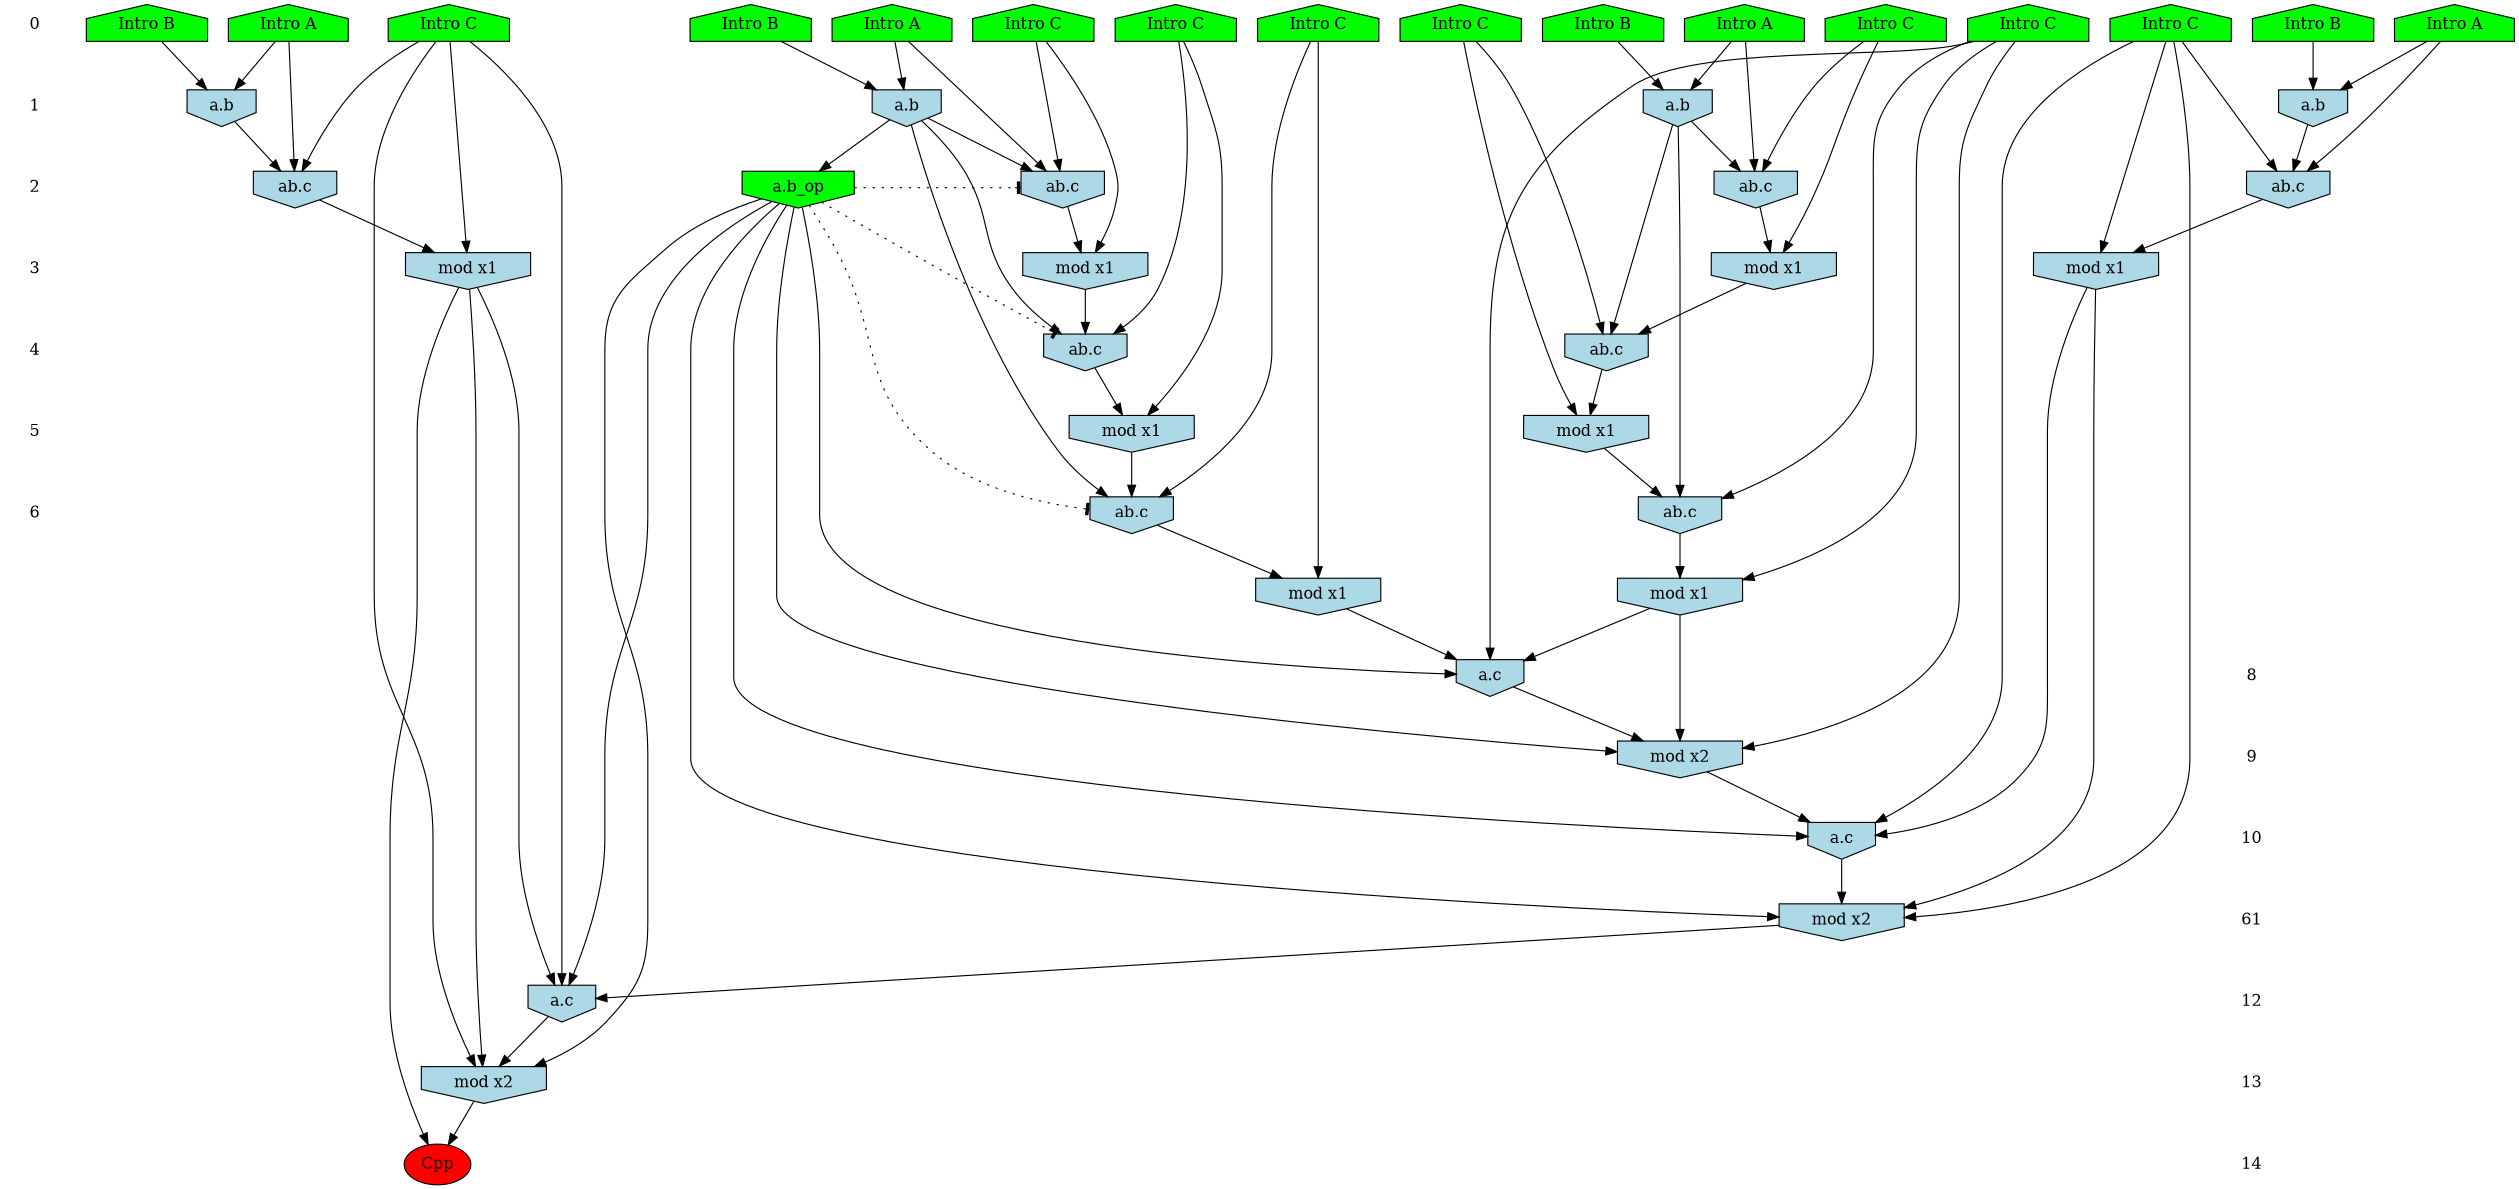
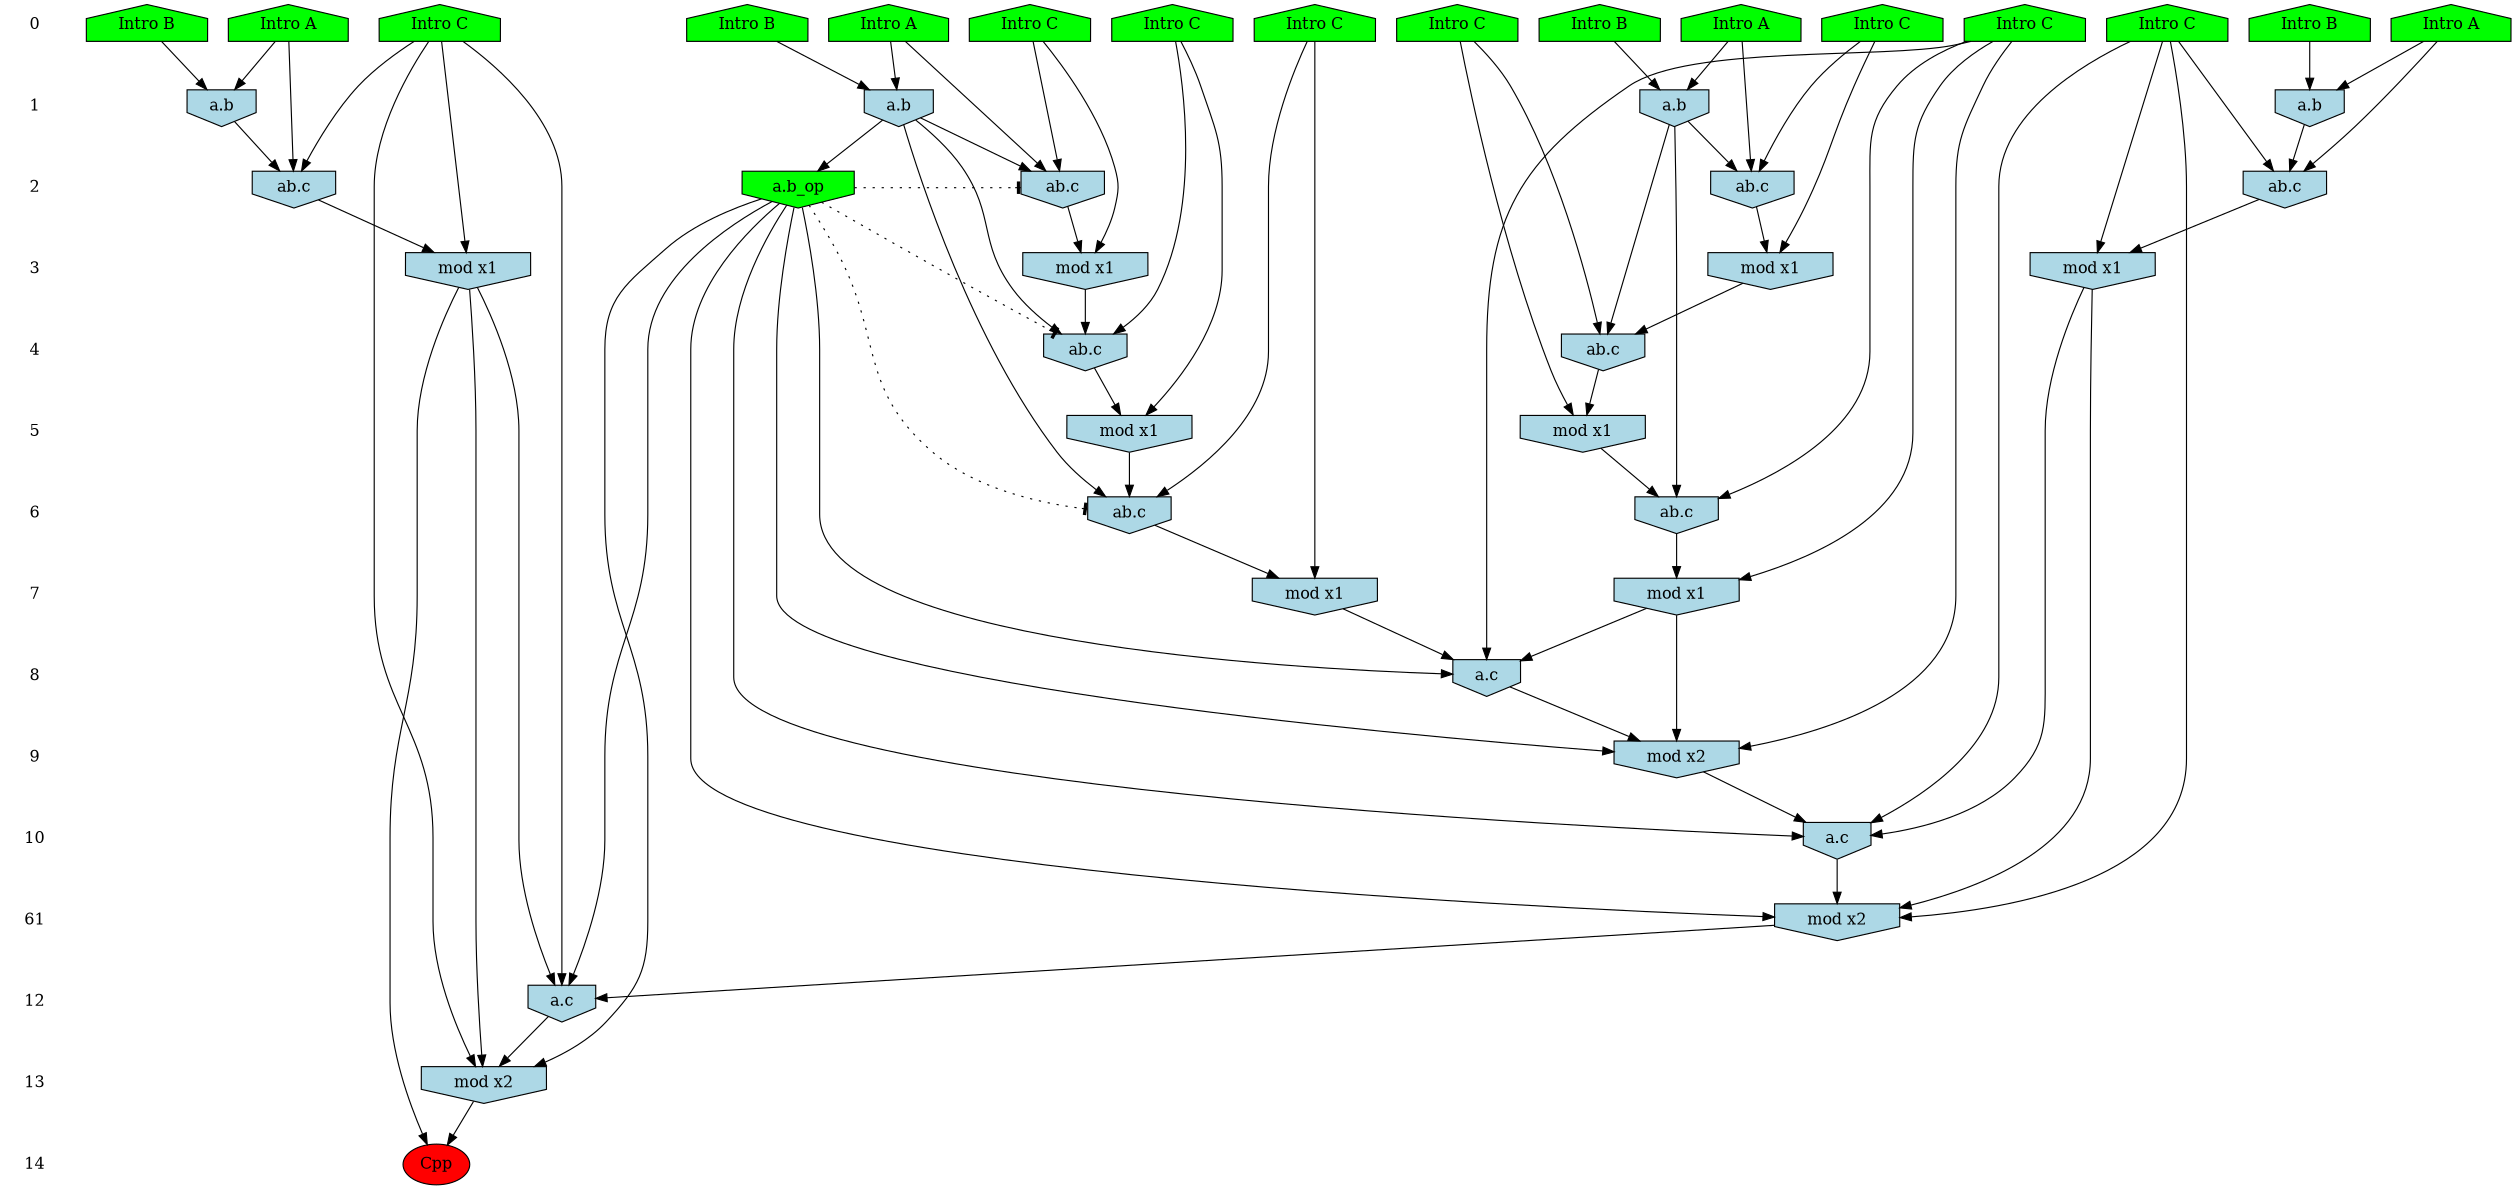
node "7": added
